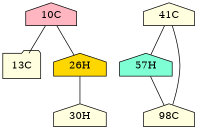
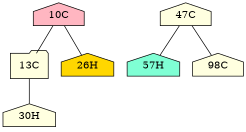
node "41C": label "41C" -> "47C"
edge "26H" -- "30H": now "13C" -- "30H"
edge "57H" -- "98C": removed
